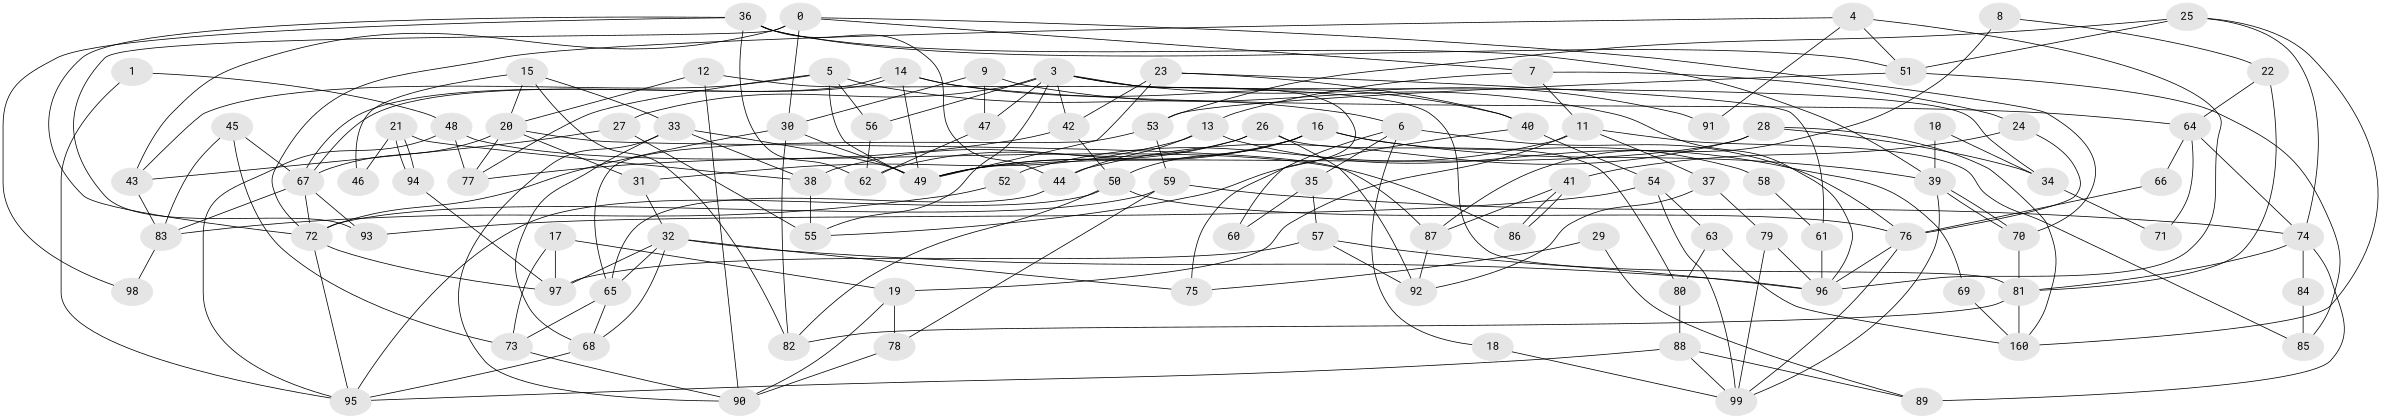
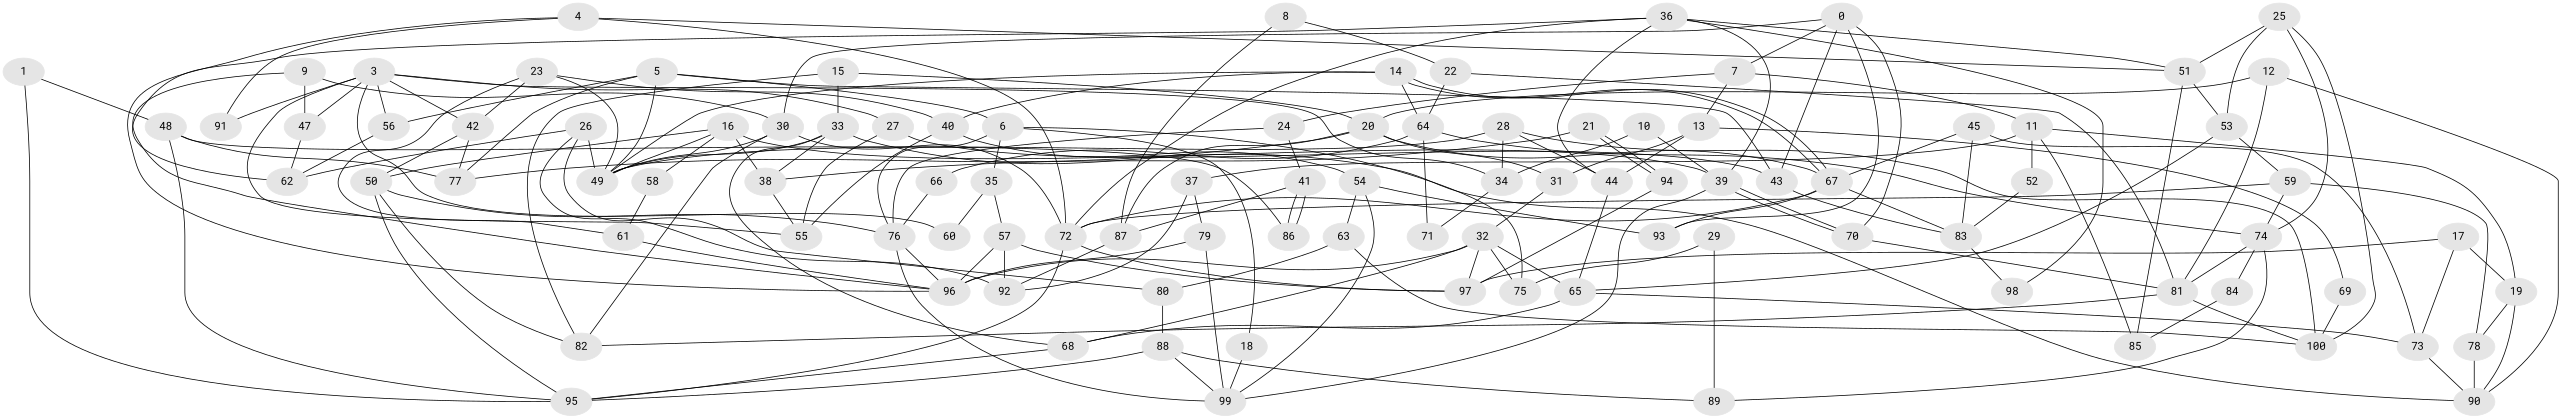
node "46": removed
node "160": label "160" -> "100"
